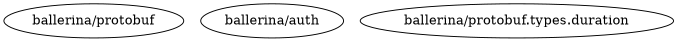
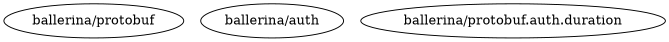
node "ballerina/protobuf.types.duration": label "ballerina/protobuf.types.duration" -> "ballerina/protobuf.auth.duration"
